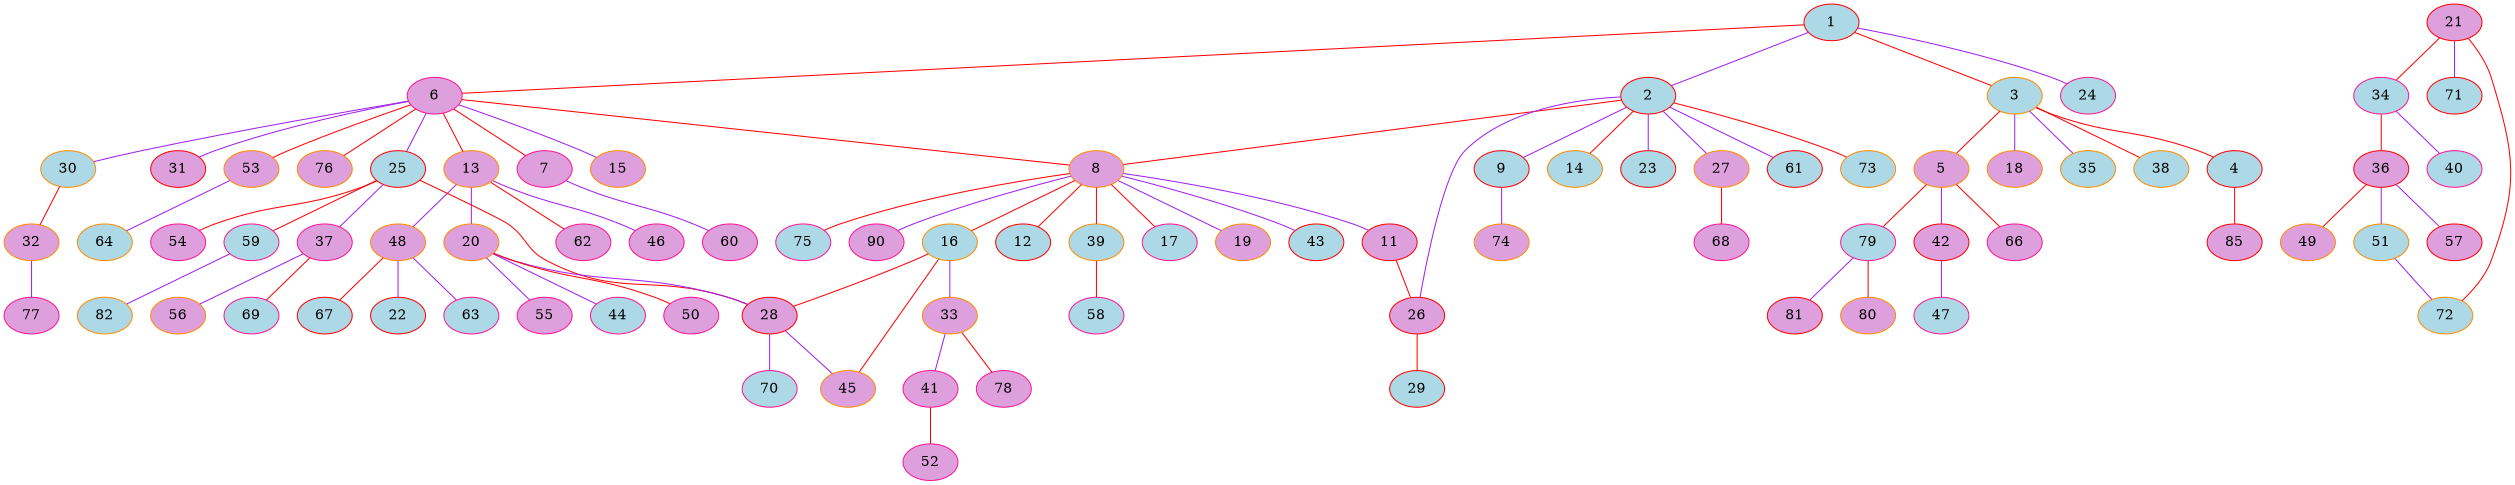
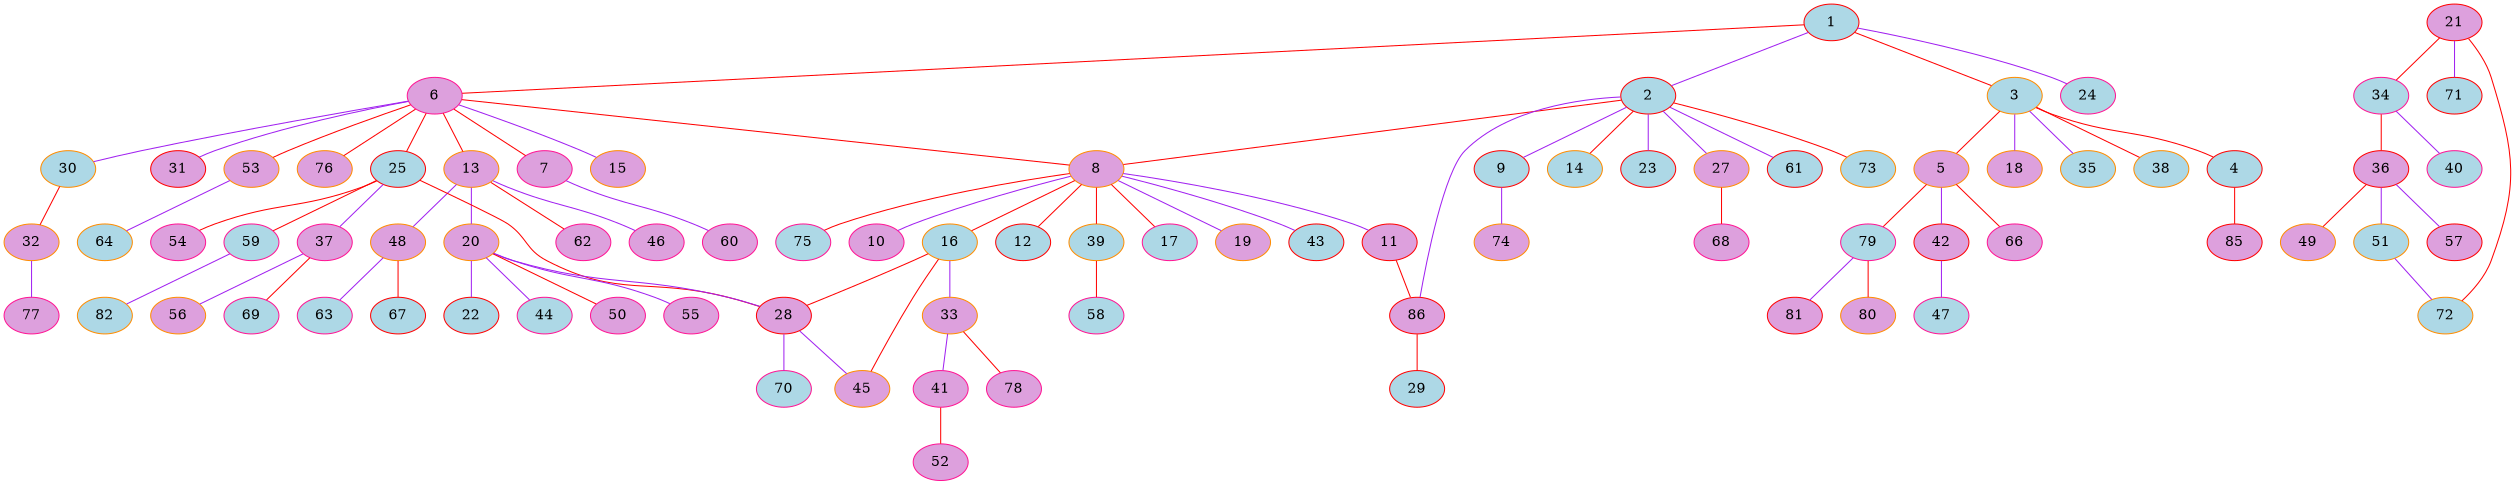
edge "6" -- "25": color purple -> red
node "90": label "90" -> "10"
edge "48" -- "22": now "20" -- "22"
node "26": label "26" -> "86"
